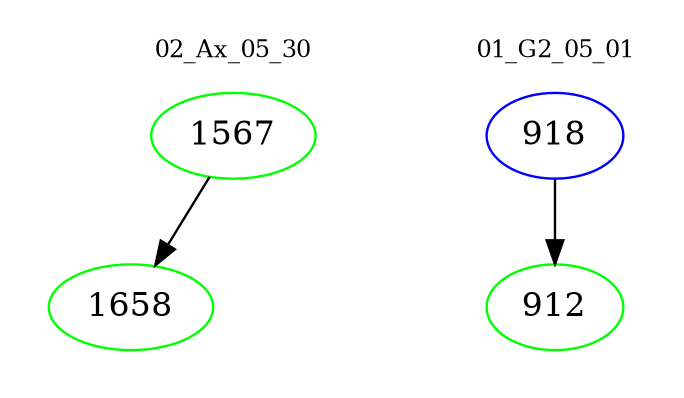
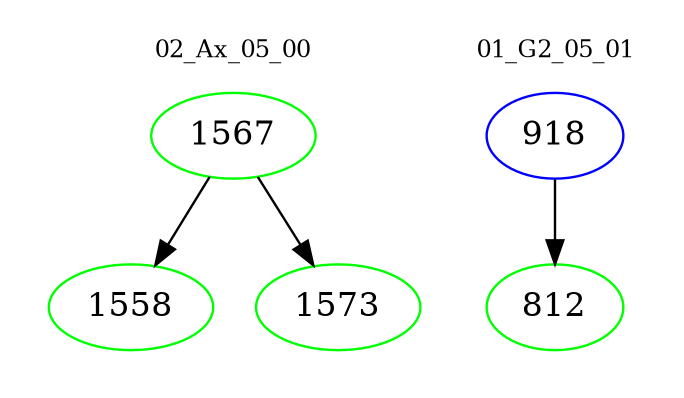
cluster "02_Ax_05_30": label "02_Ax_05_30" -> "02_Ax_05_00"
node "1658": label "1658" -> "1558"
node "1573": added
node "912": label "912" -> "812"
